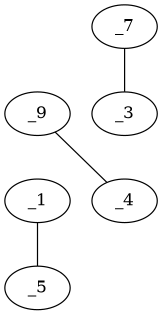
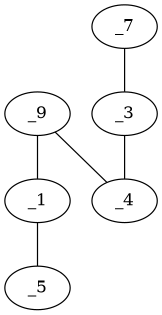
edge "_9" -- "_1": added
edge "_3" -- "_4": added
